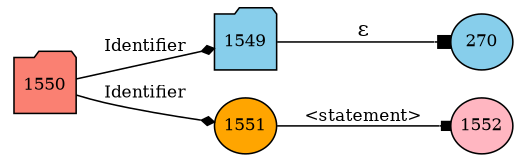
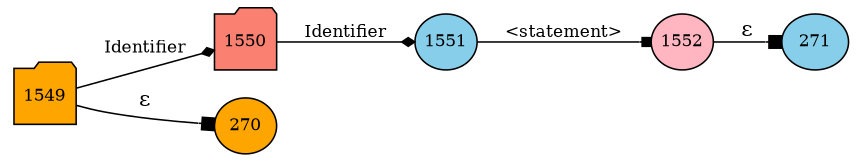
node "1549": fillcolor skyblue -> orange
node "270": fillcolor skyblue -> orange
node "271": added
edge "1550" -> "1549": reversed
node "1551": fillcolor orange -> skyblue
